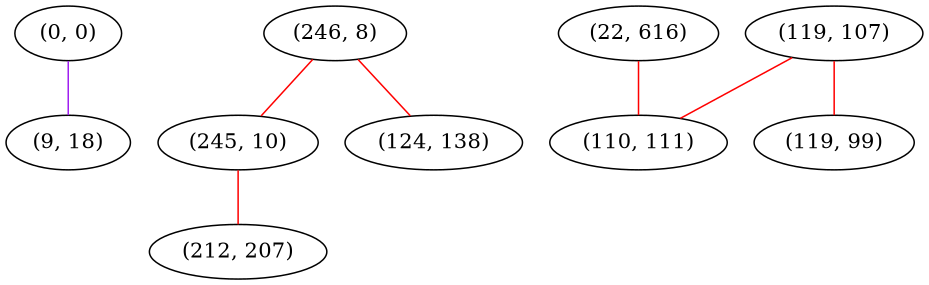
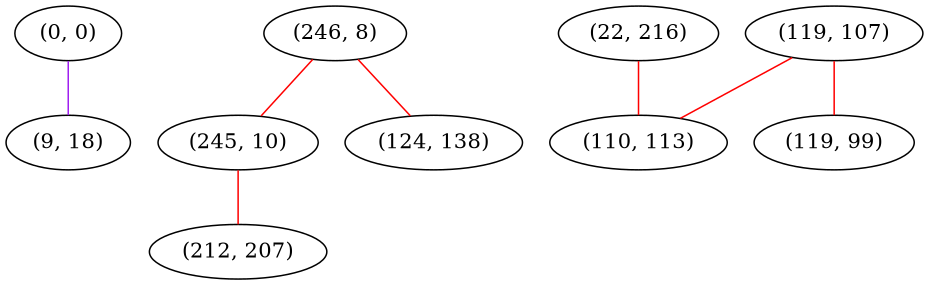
node "(22, 616)": label "(22, 616)" -> "(22, 216)"
node "(110, 111)": label "(110, 111)" -> "(110, 113)"
